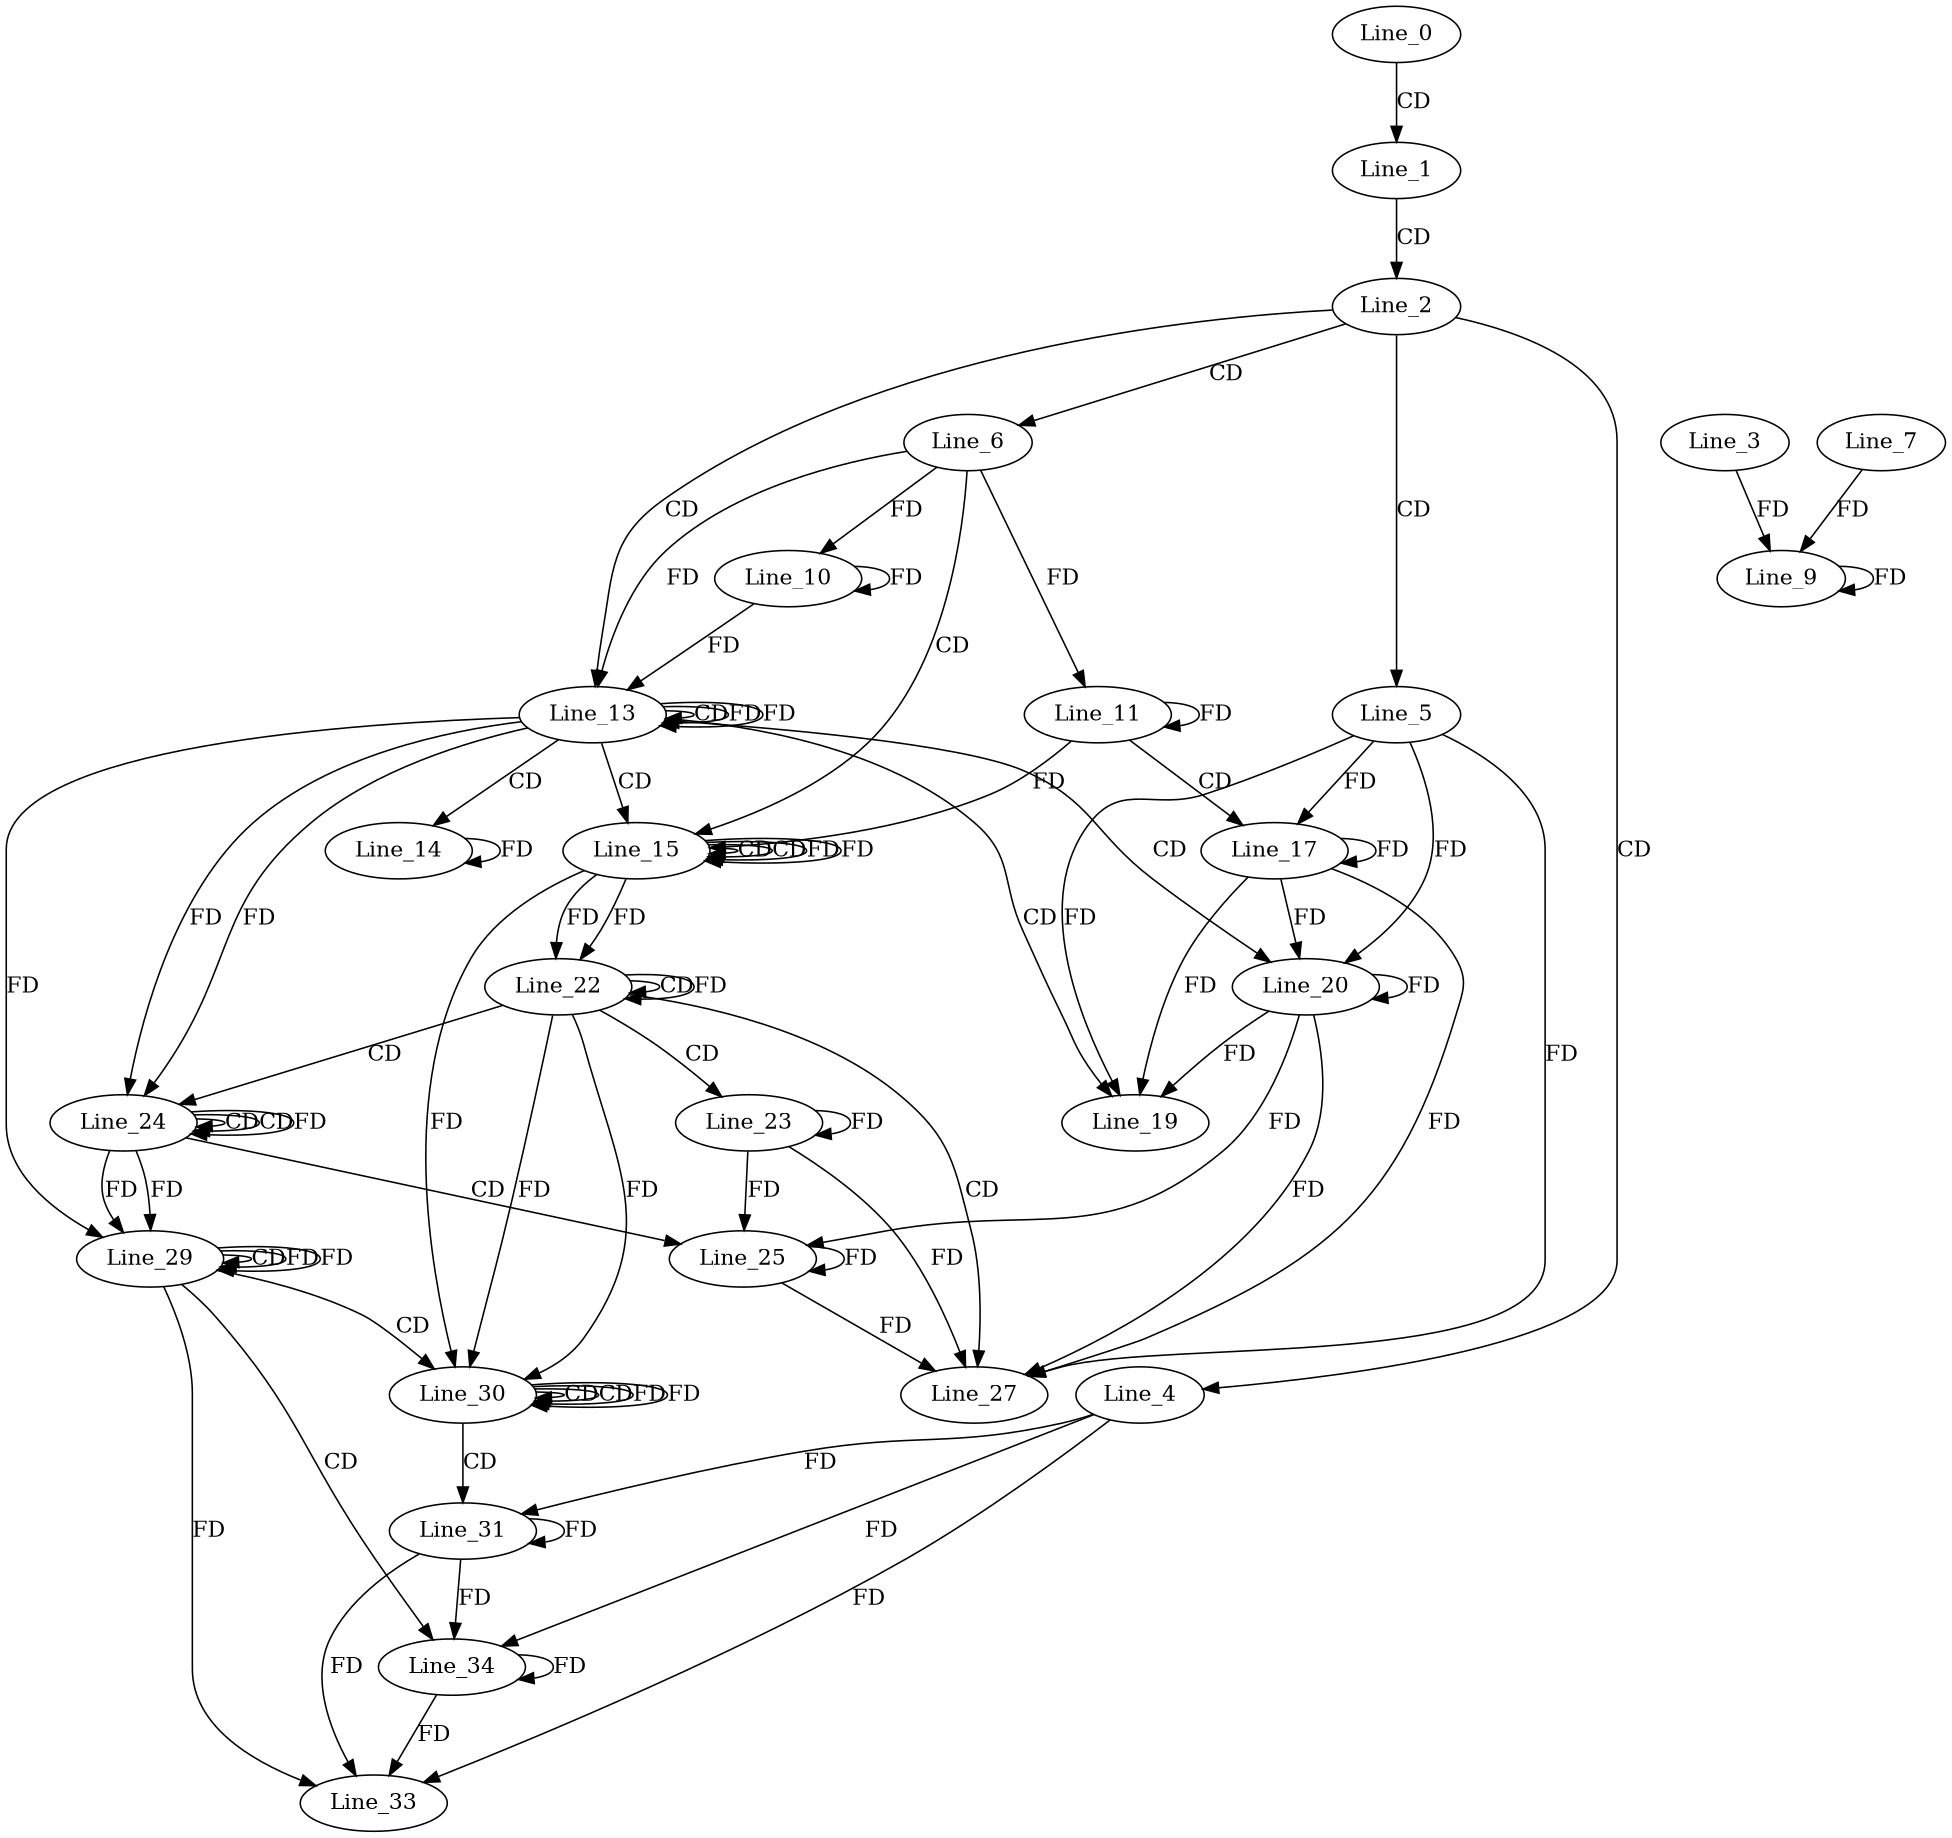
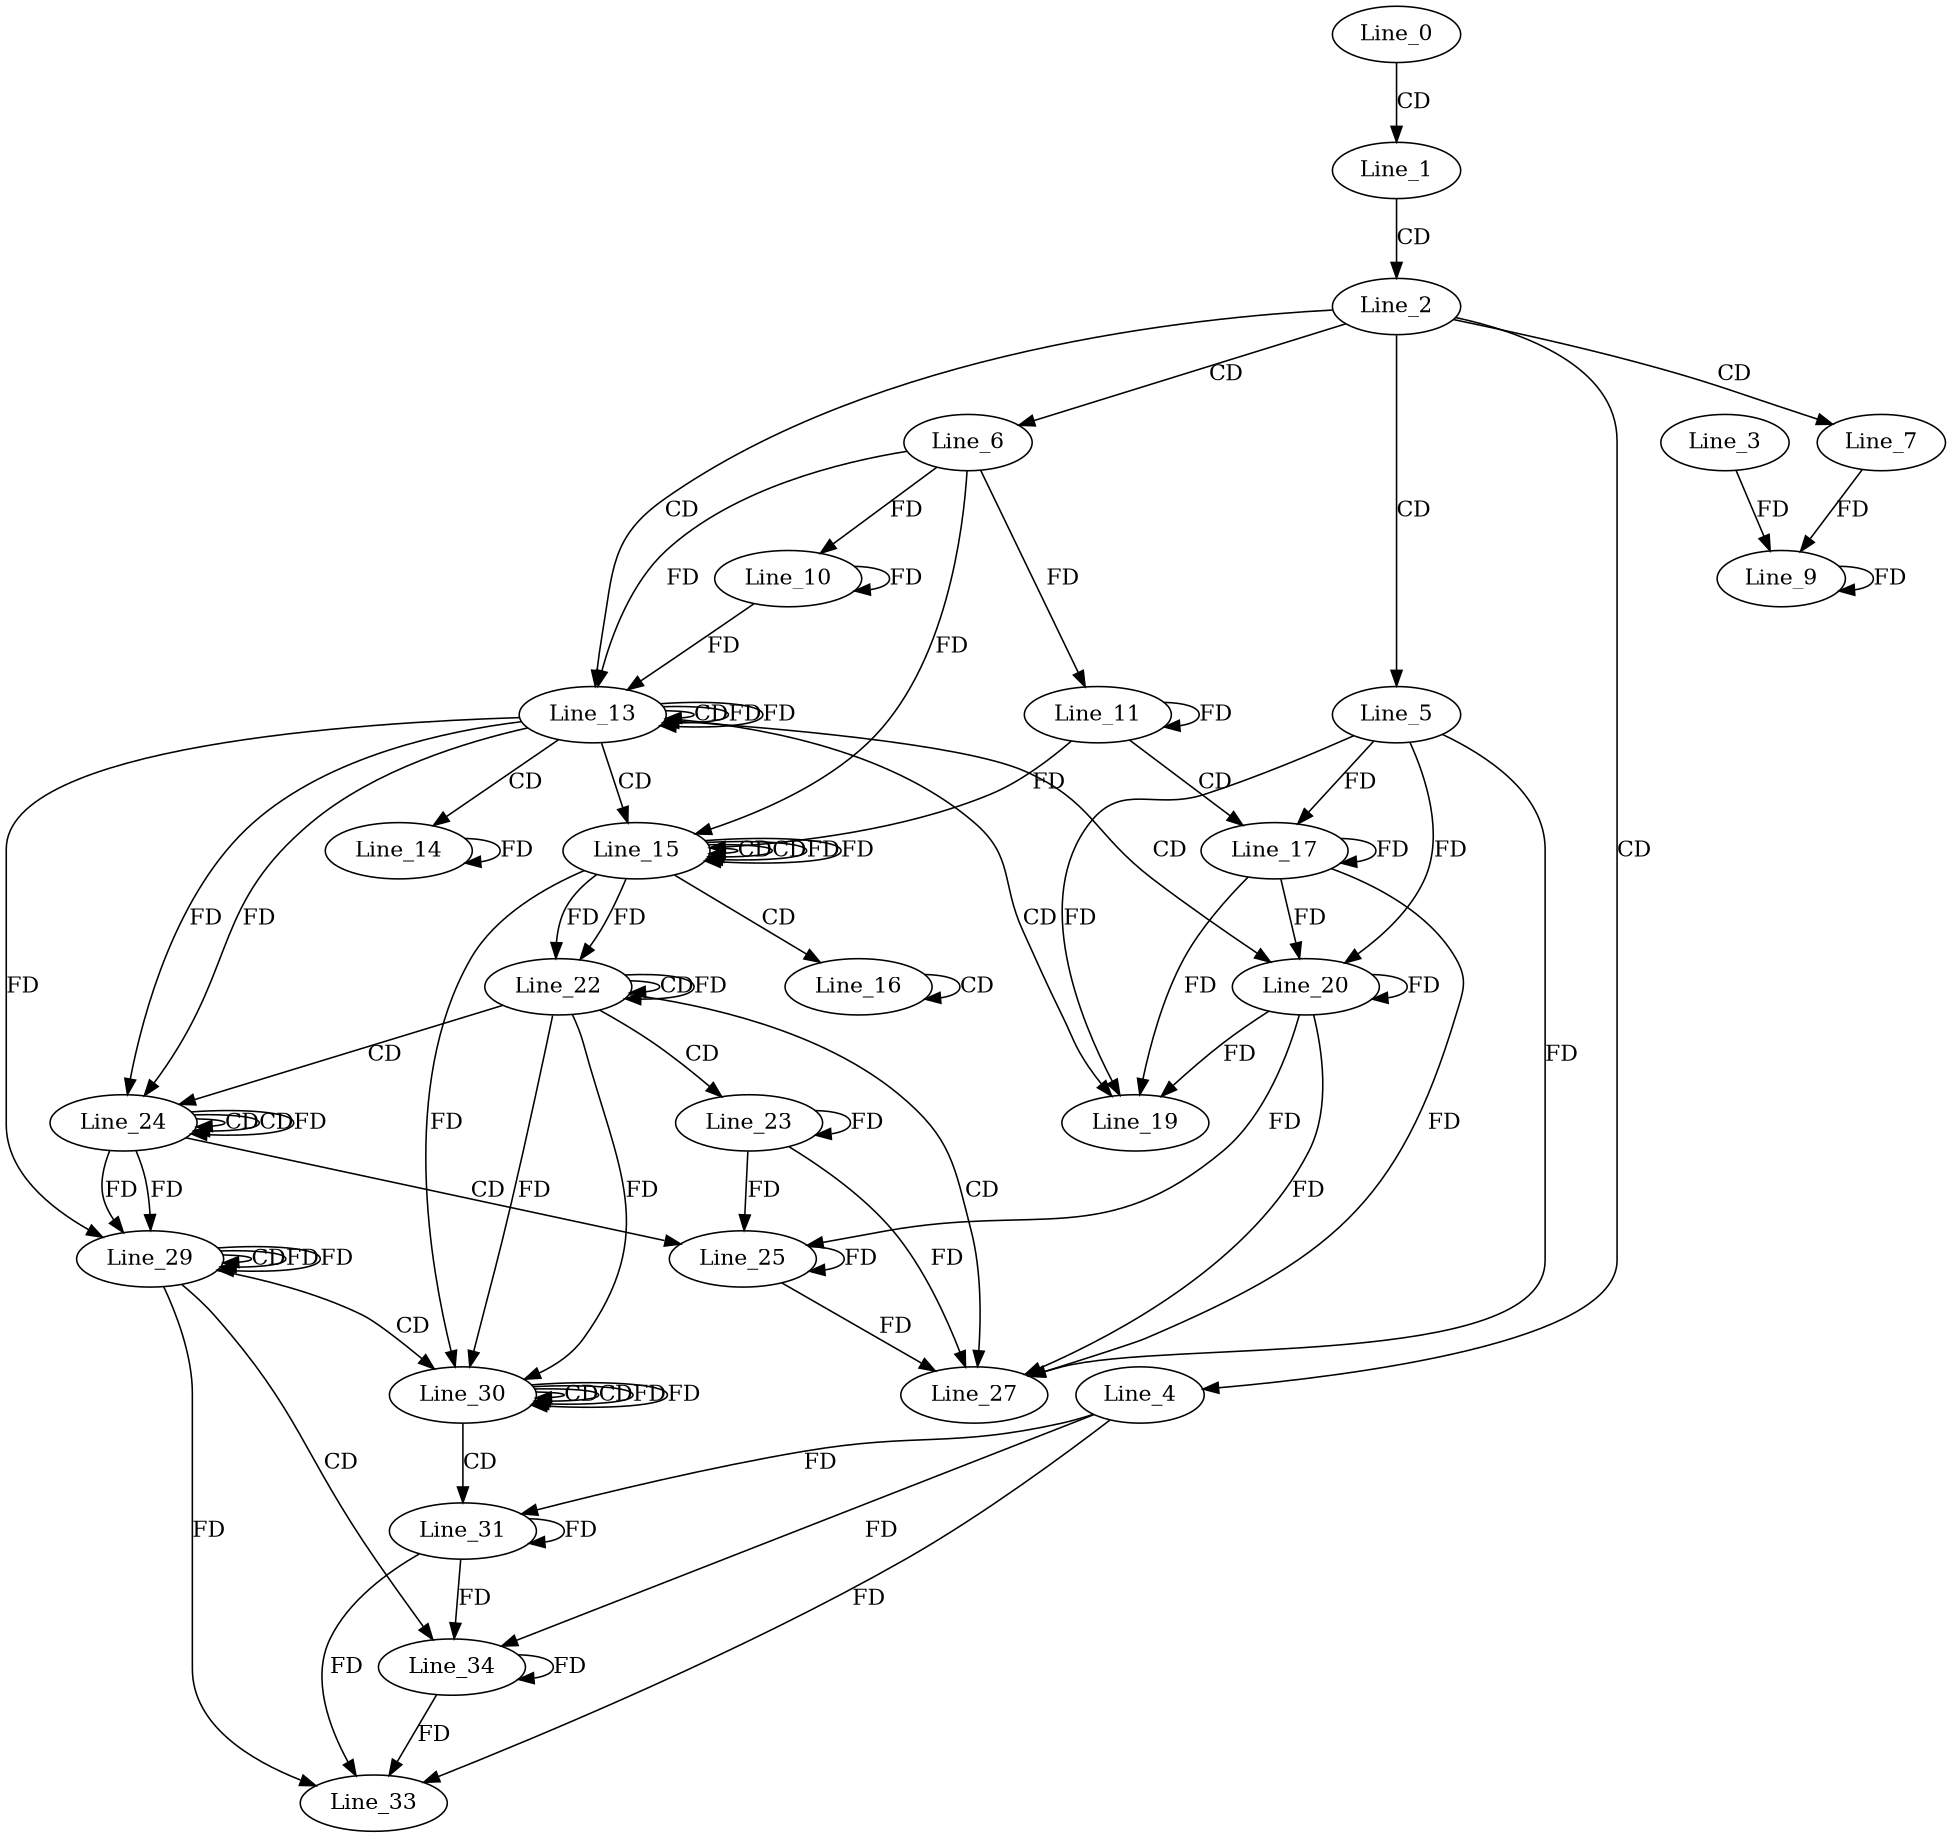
edge "Line_2" -> "Line_7": added, label "CD"
edge "Line_6" -> "Line_15": label "CD" -> "FD"
node "Line_16": added
